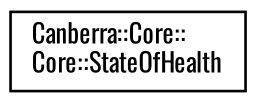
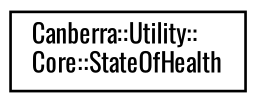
node "Canberra::Core:: Core::StateOfHealth": label "Canberra::Core:: Core::StateOfHealth" -> "Canberra::Utility:: Core::StateOfHealth"
